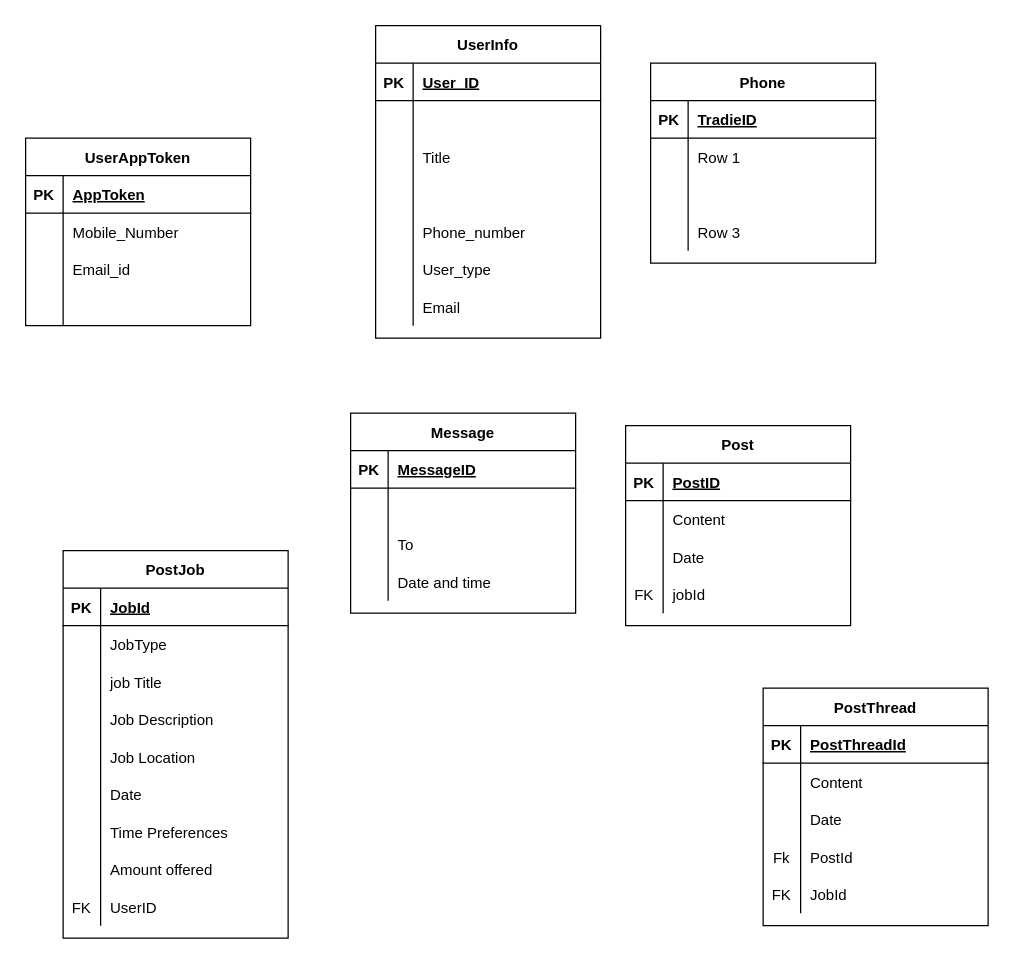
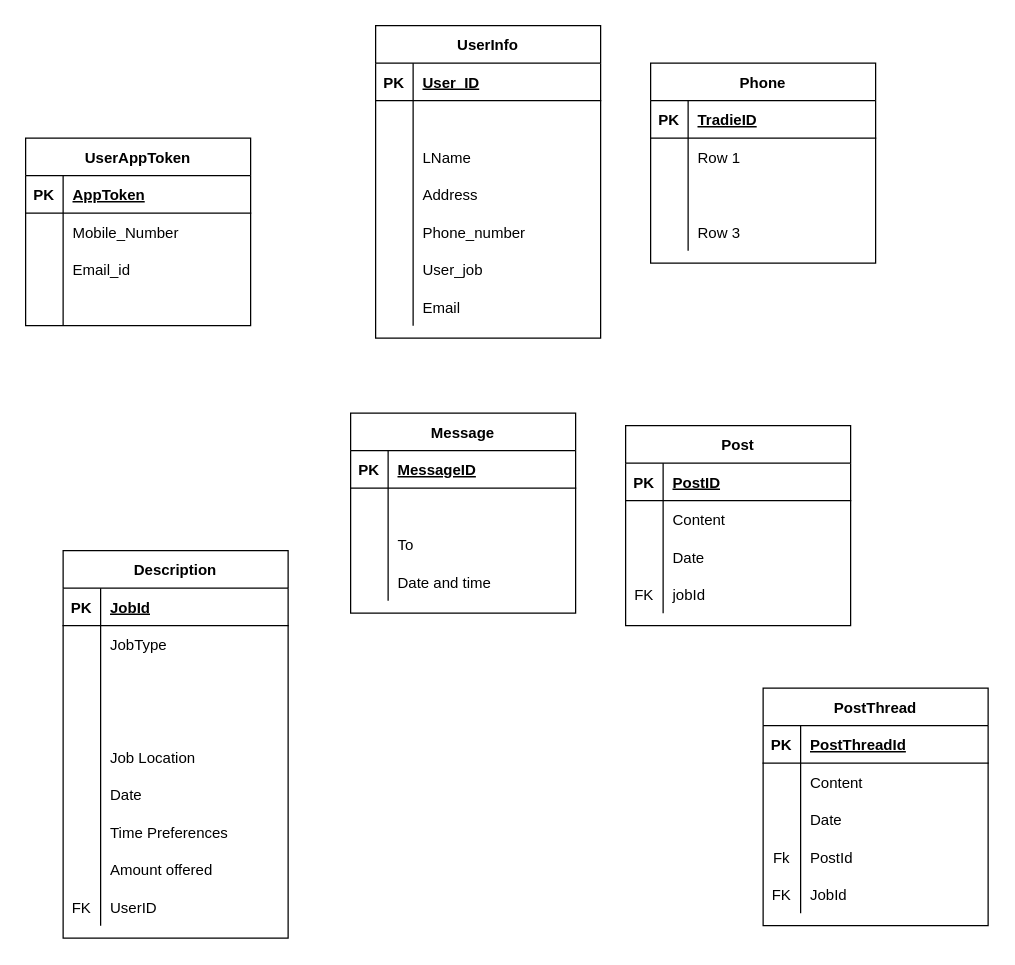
node "Title": label "Title" -> "LName"
node "Address": added
node "User_type": label "User_type" -> "User_job"
node "PostJob": label "PostJob" -> "Description"
node "job Title": removed
node "Job Description": removed
